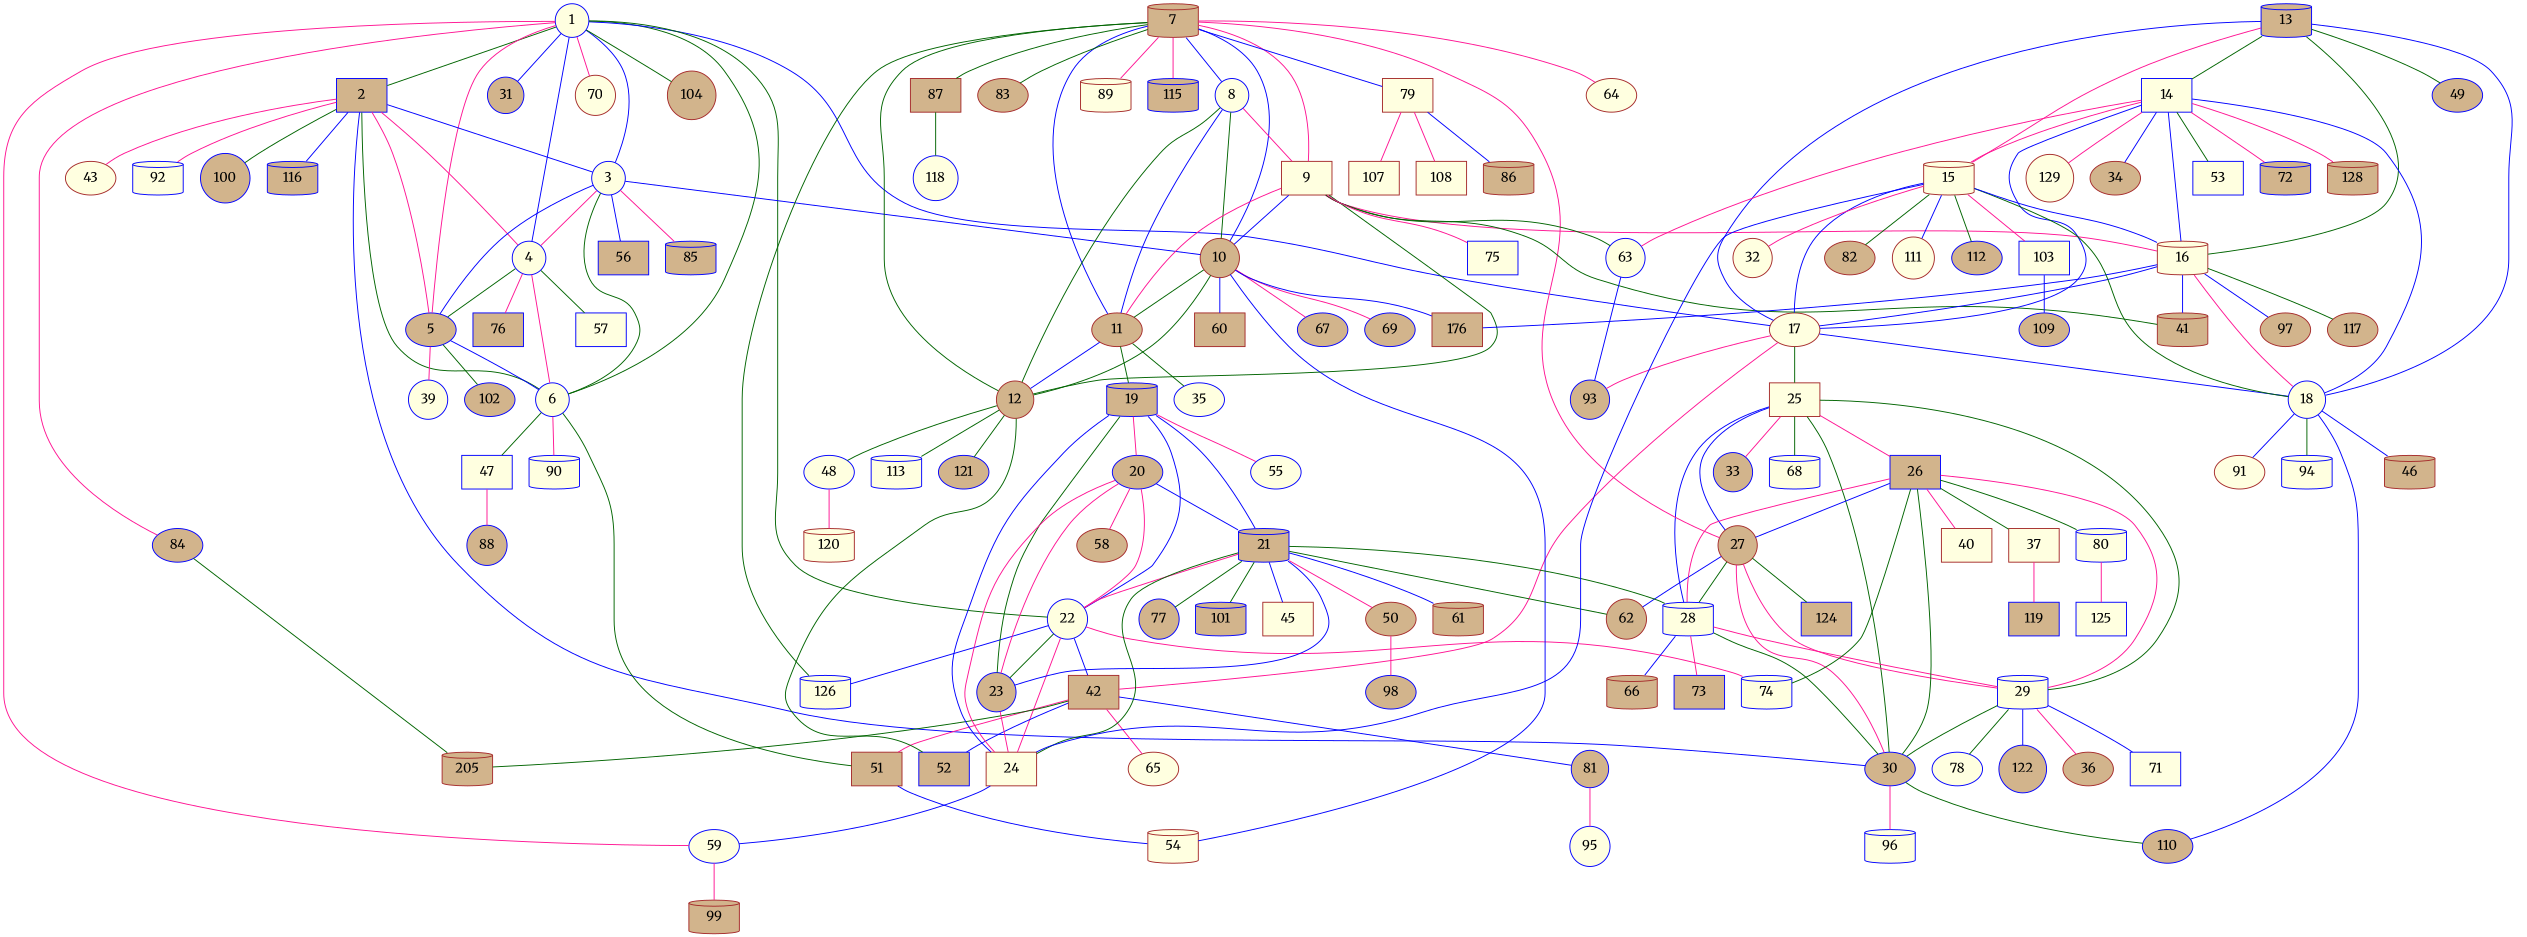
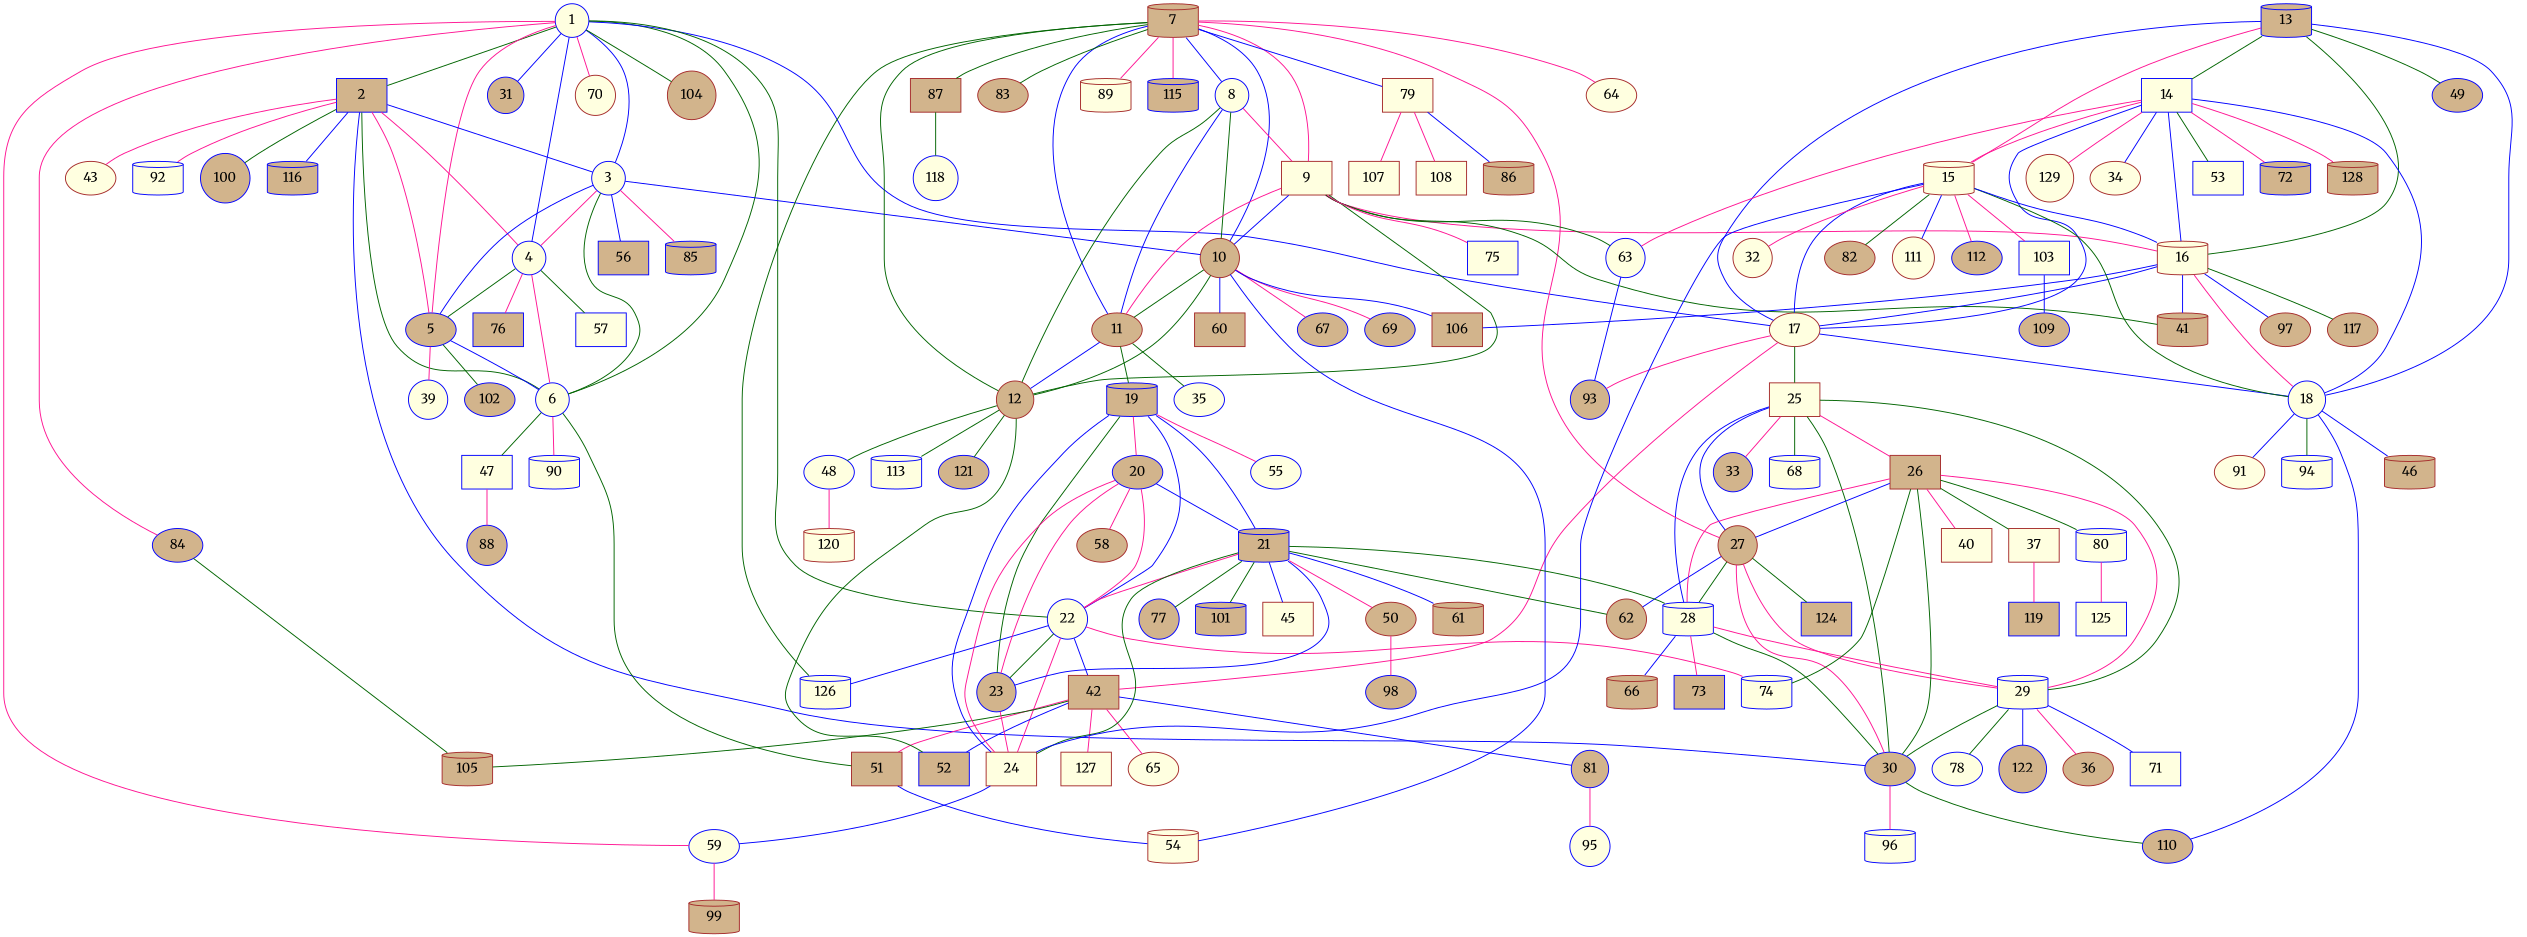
node "34": fillcolor tan -> lightyellow
edge "15" -- "112": color darkgreen -> deeppink
node "176": label "176" -> "106"
node "26": color blue -> brown
node "205": label "205" -> "105"
node "127": added
